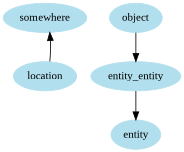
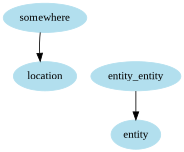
node "object": removed
edge "location" -> "somewhere": reversed
